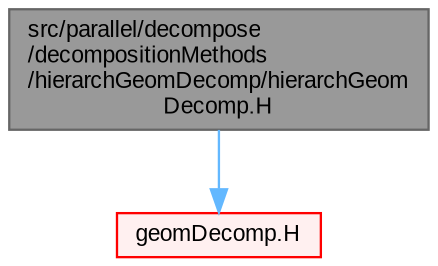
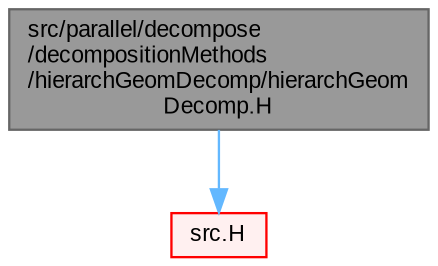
node "geomDecomp.H": label "geomDecomp.H" -> "src.H"
